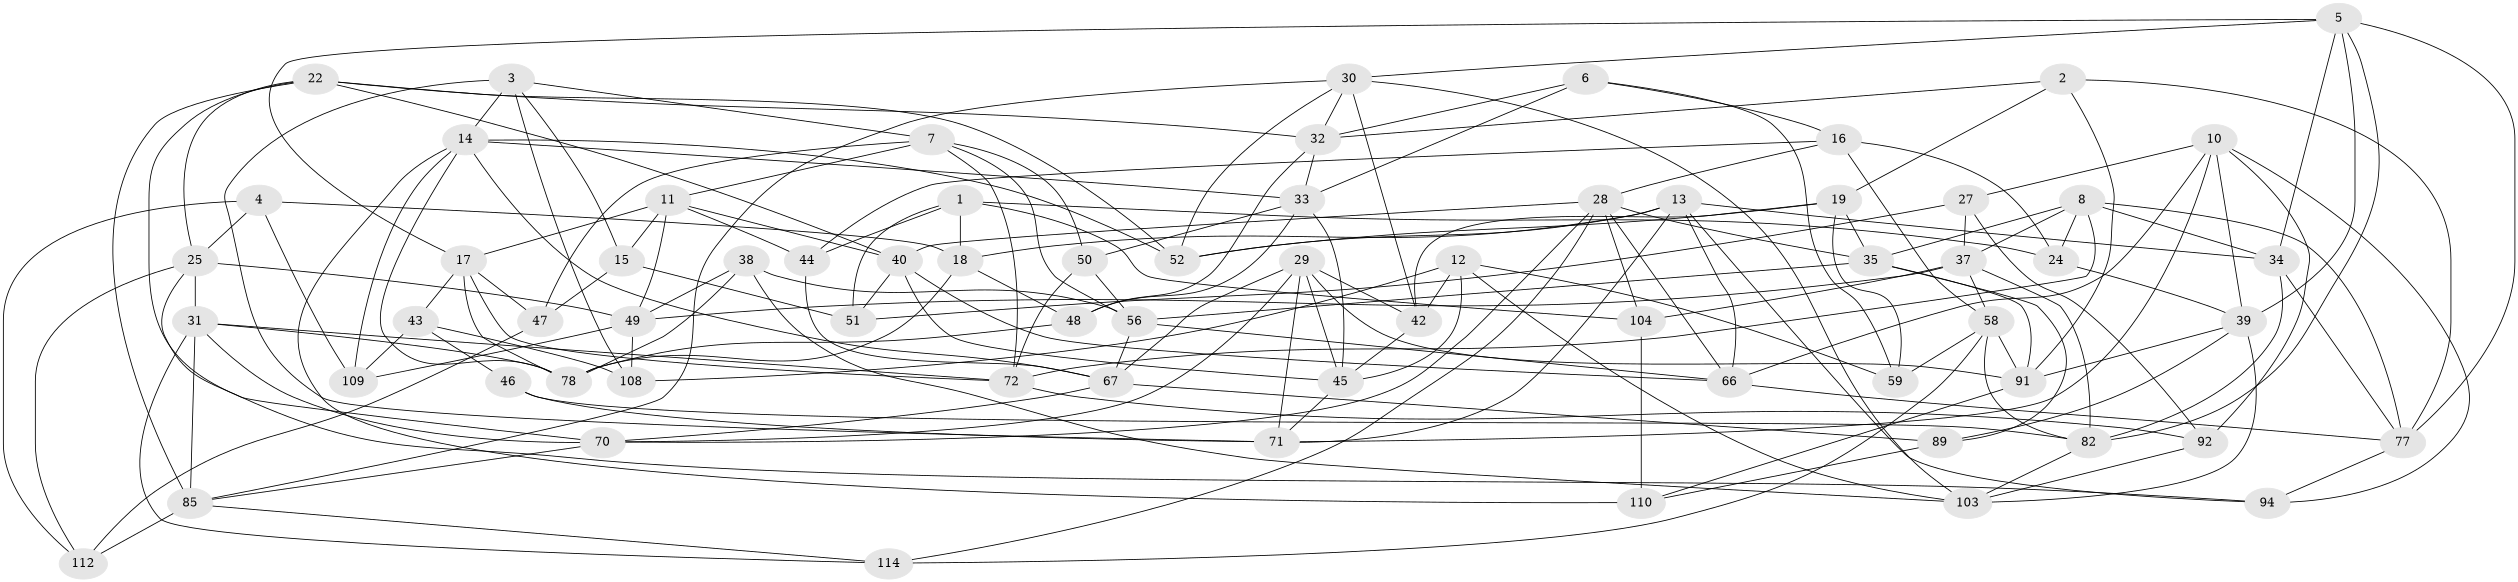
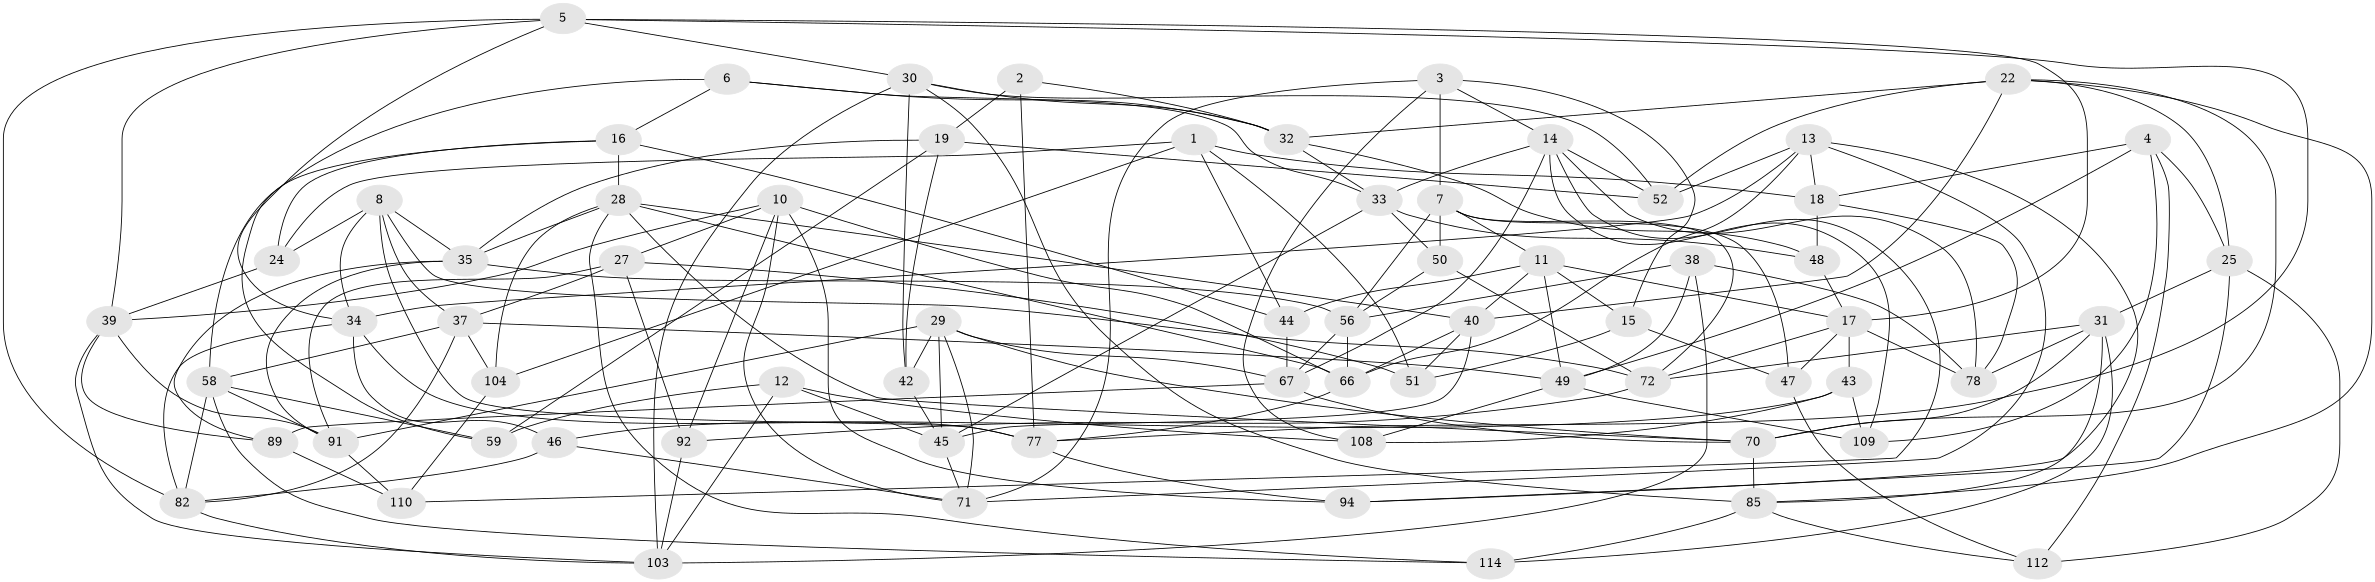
edge "2" -- "91": now "27" -- "91"
edge "25" -- "49": now "4" -- "49"
edge "12" -- "42": removed
edge "48" -- "78": now "48" -- "17"
edge "34" -- "46": added
